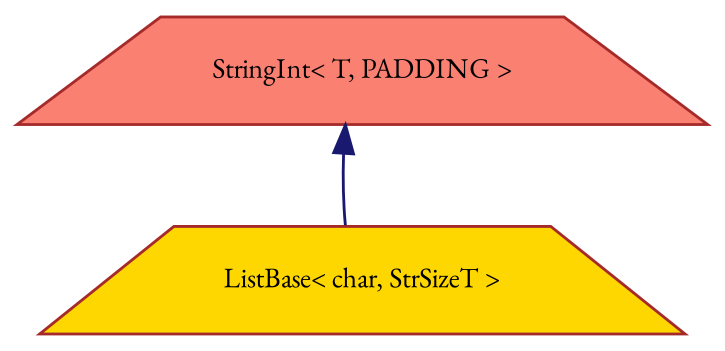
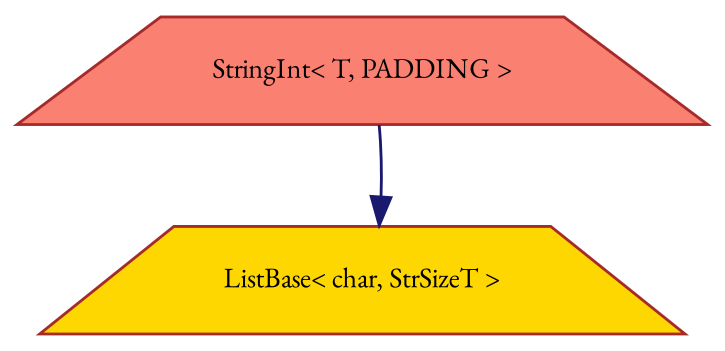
edge "ListBase< char, StrSizeT >" -> "StringInt< T, PADDING >": reversed
